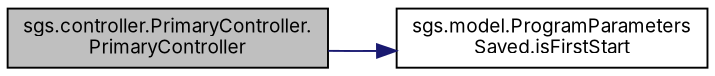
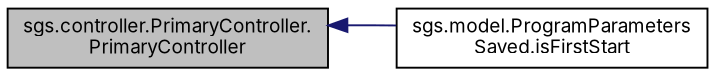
edge "sgs.controller.PrimaryController. PrimaryController" -> "sgs.model.ProgramParameters Saved.isFirstStart": reversed
